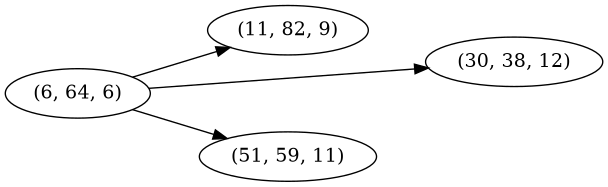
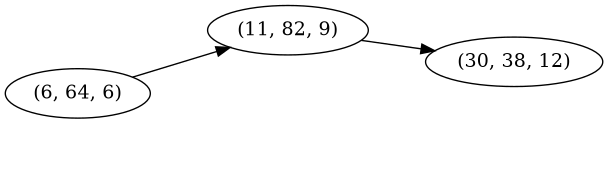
edge "(6, 64, 6)" -> "(30, 38, 12)": now "(11, 82, 9)" -> "(30, 38, 12)"
node "(51, 59, 11)": removed
